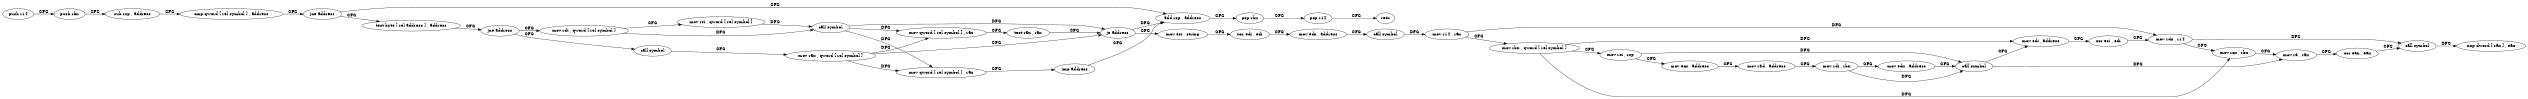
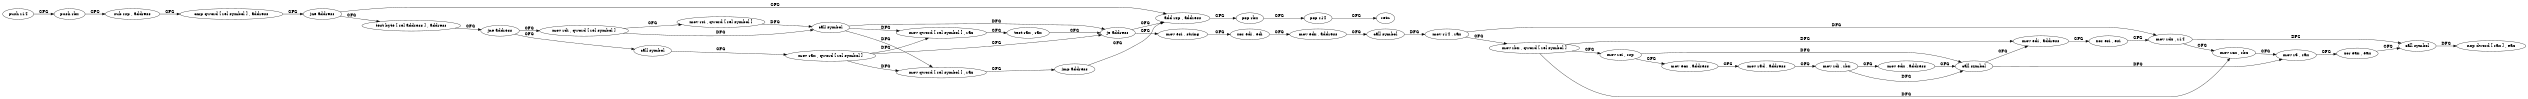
edge "je address" -> "add rsp , address": label "DFG" -> "CFG"
node "xor esi , edi": label "xor esi , edi" -> "xor esi , esi"
